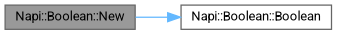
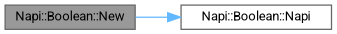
node "Napi::Boolean::Boolean": label "Napi::Boolean::Boolean" -> "Napi::Boolean::Napi"
